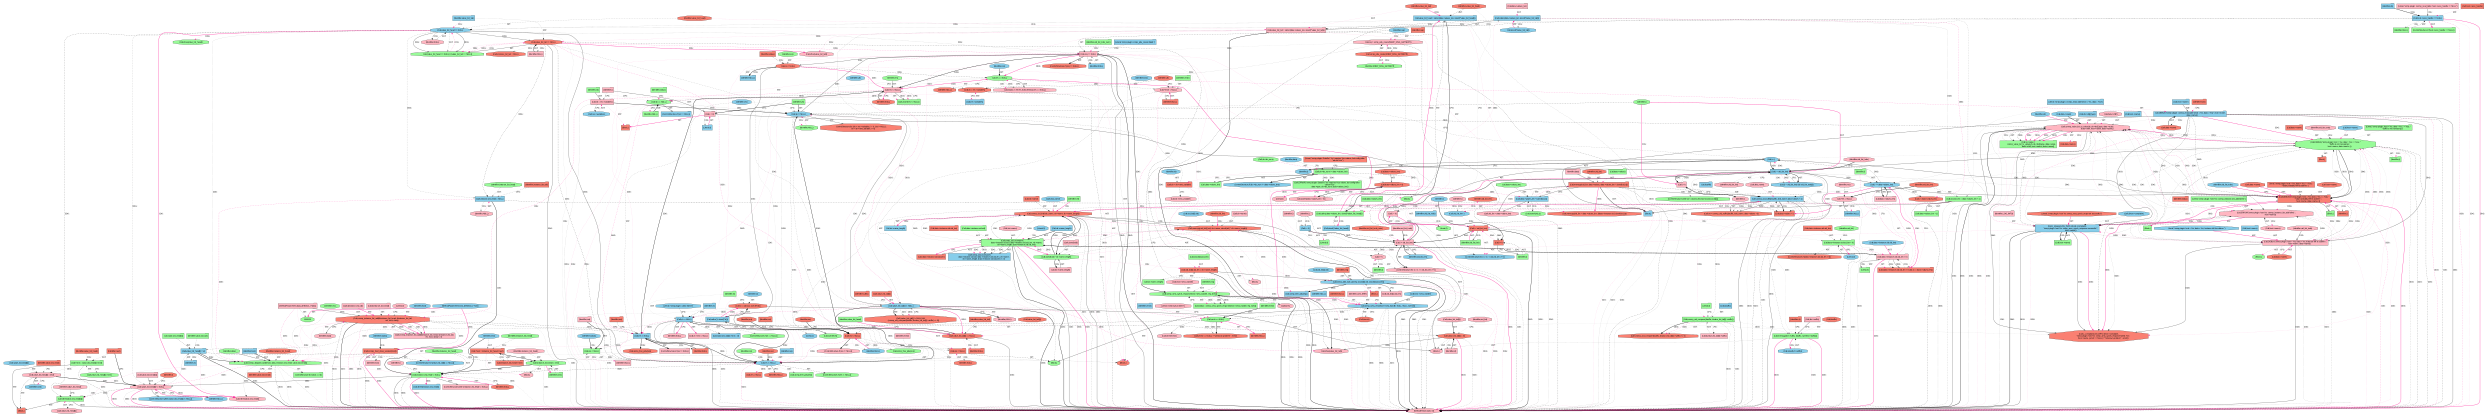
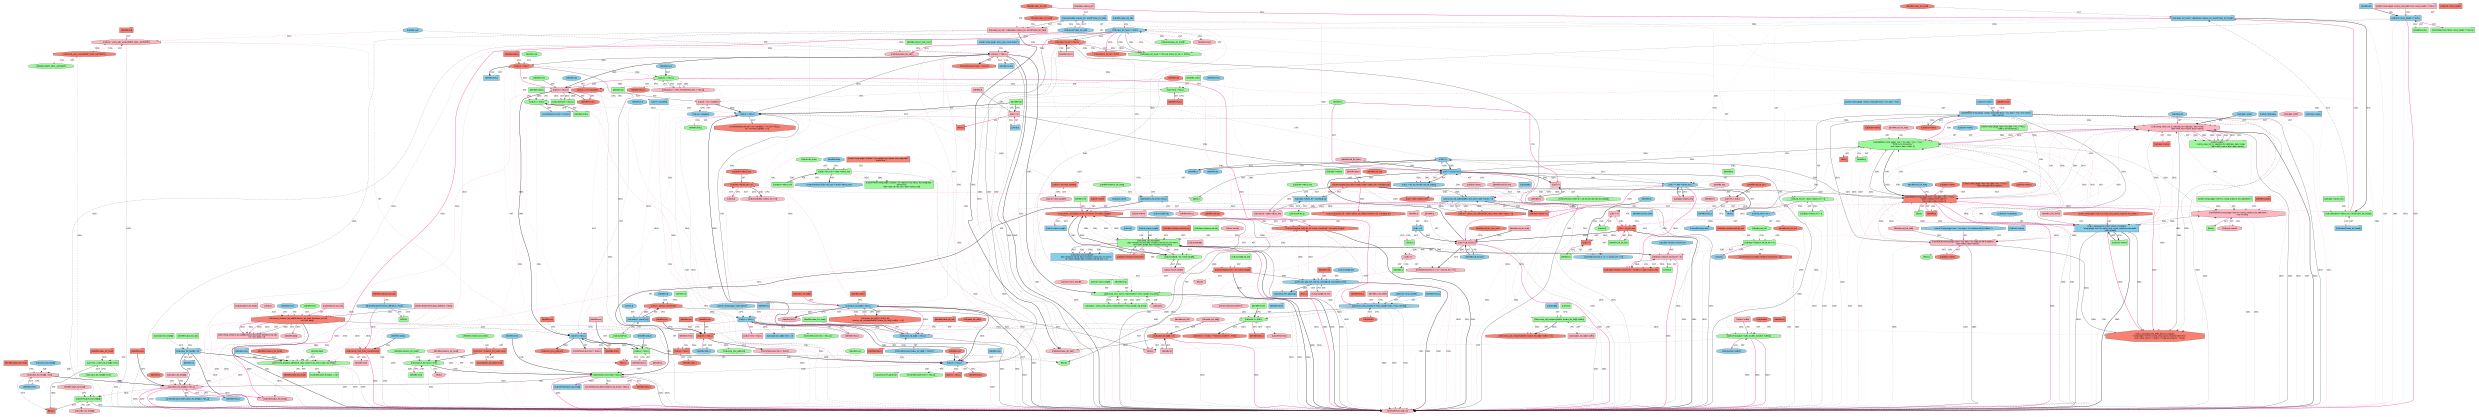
edge "(Call,value_list_head == NULL)" -> "(Call,instance_list_tail = NULL)": added, label "DDG:"
edge "(Call,req == NULL)" -> "(Call,res == NULL)": removed, label "DDG:"
node "(Call,*errstr = NULL)": fillcolor lightpink -> palegreen
edge "(Identifier,instance_list_tail)" -> "(Call,instance_list_head = NULL)": now "(Identifier,instance_list_tail)" -> "(MethodParameterIn,host_definition_t *host)"
edge "(Call,vb->next_variable)" -> "(Call,vb = vb->next_variable)": added, label "AST:"
node "(Call,oid_list_len = data->values_len + 1)": shape folder -> octagon
node "(Call,oid_list_len--)": label "(Call,oid_list_len--)" -> "(Call,oid_name_len--)"
node "(Call,oid_list + data->values_len)": shape octagon -> folder
edge "(Call,calloc(data->values_len, sizeof(*value_list_head)))" -> "(Call,sizeof(*value_list_head))": style bold -> dashed
node "(ControlStructure,else)": added
node "1000120": shape octagon -> folder
edge "(Call,calloc(1, sizeof(*vt)))" -> "(Literal,1)": reversed
node "(Call,value_list_tail[i] == NULL)": fillcolor salmon -> skyblue
node "(Call,memcpy(&vt->suffix, &suffix, sizeof(vt->suffix)))": shape folder -> octagon
edge "(Call,value_list_head[i] = vt)" -> "(ControlStructure,if (value_list_tail[i] == NULL))": removed, label "AST:"
edge "(Call,value_list_head[i] = vt)" -> "(Call,value_list_head[i] != NULL)": style dotted -> bold
